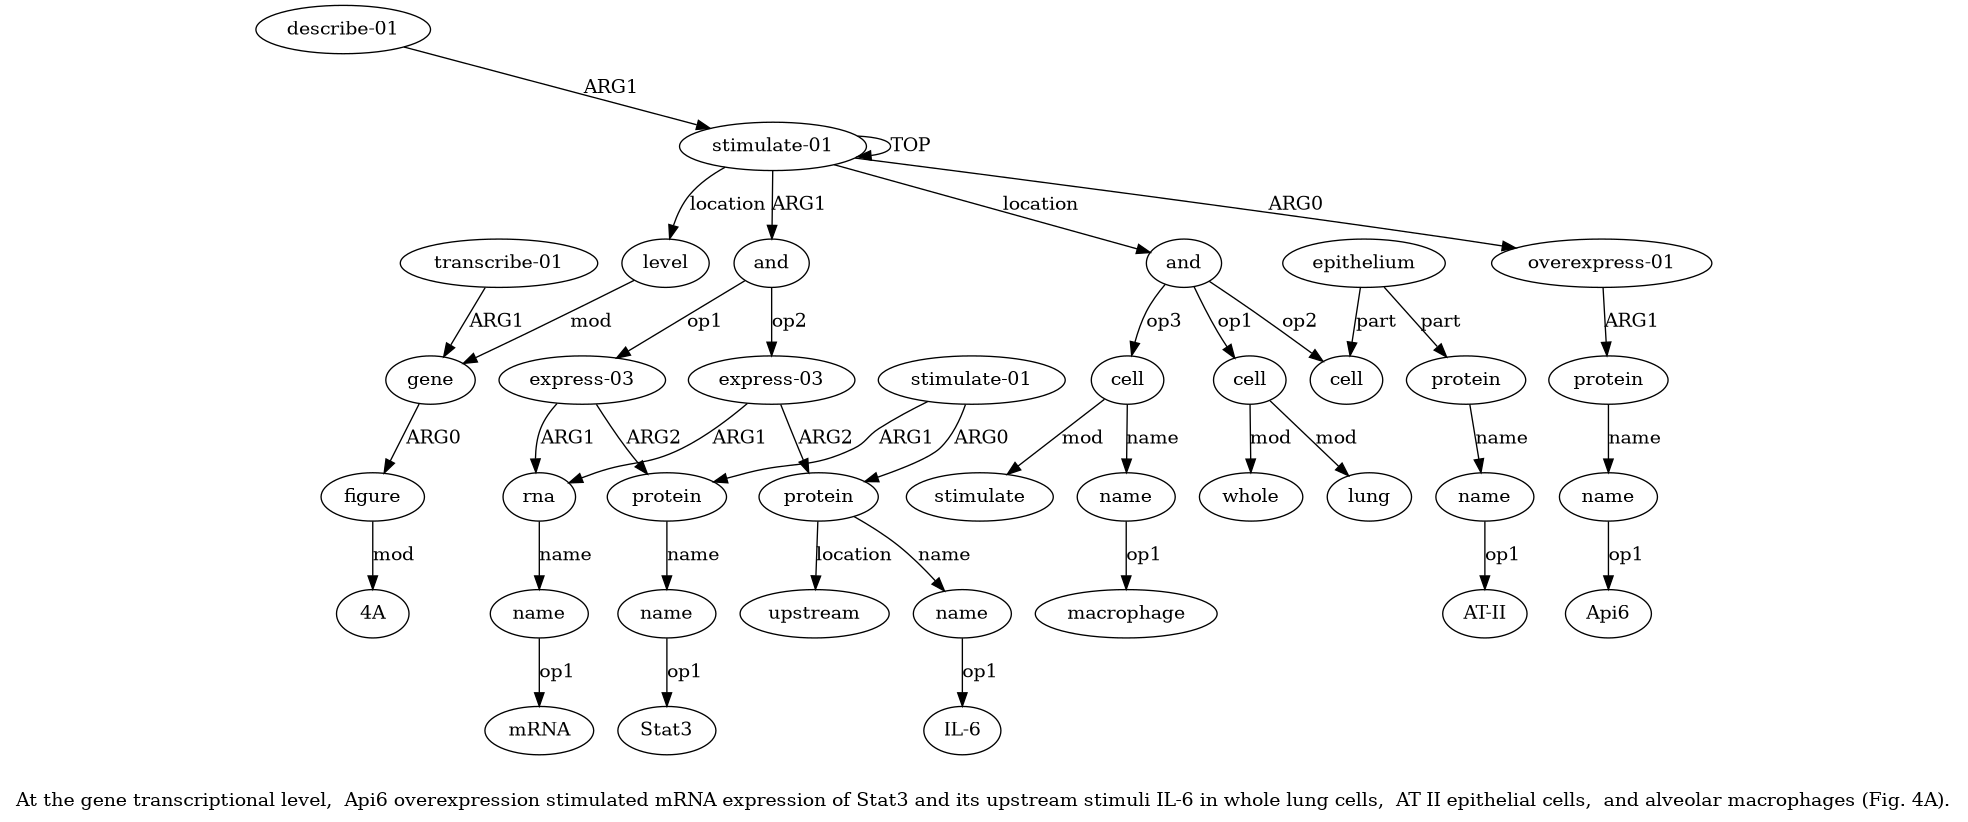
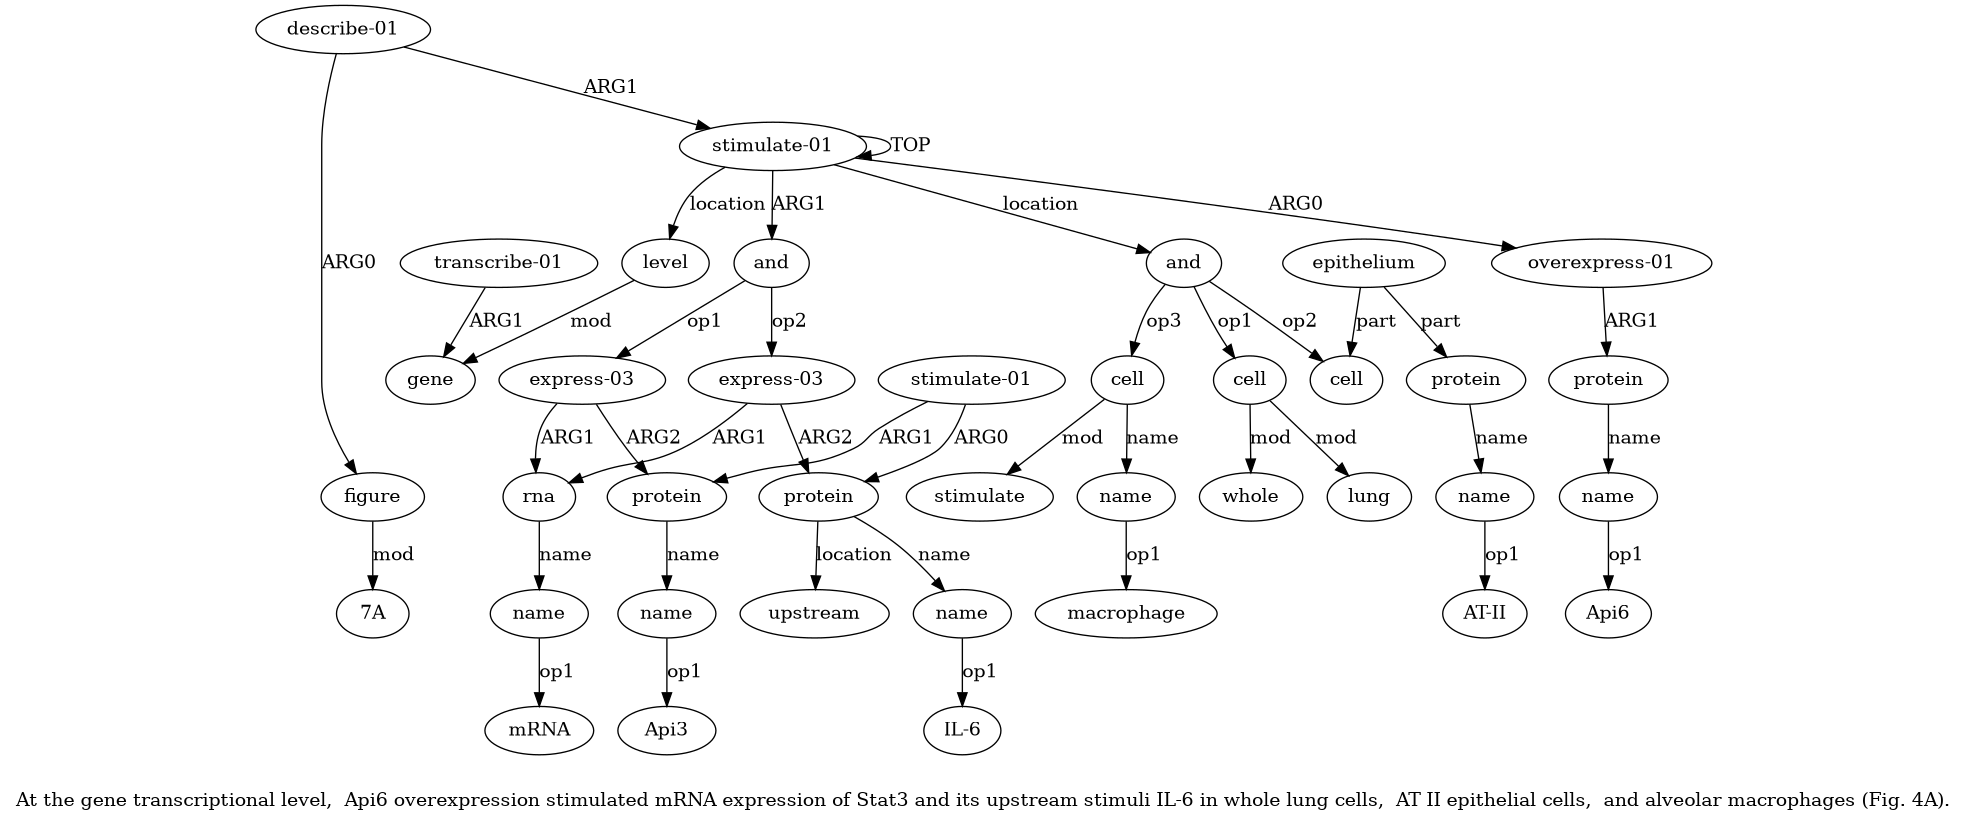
edge "gene" -> "figure": now "describe-01" -> "figure"
node "4A": label "4A" -> "7A"
node "Stat3": label "Stat3" -> "Api3"
